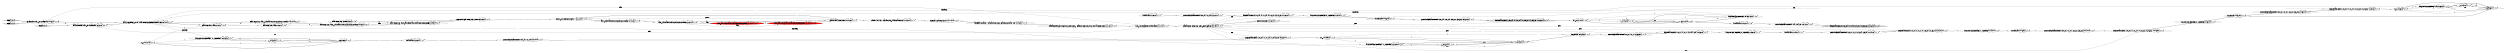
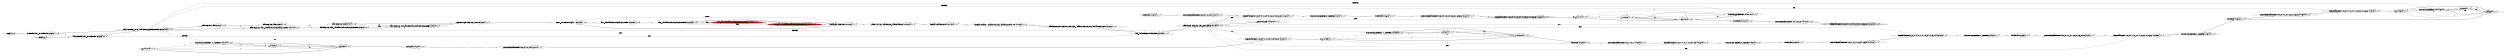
node "testJoin['1', '0', '0']": removed
edge "int i = 0@@@21@@@['1', '1', '1']" -> "KTable<Integer,String> table1@@@7@@@['1', '1', '0']": now "int i = 0@@@21@@@['1', '1', '1']" -> "i++@@@23@@@['1', '1', '1']"
